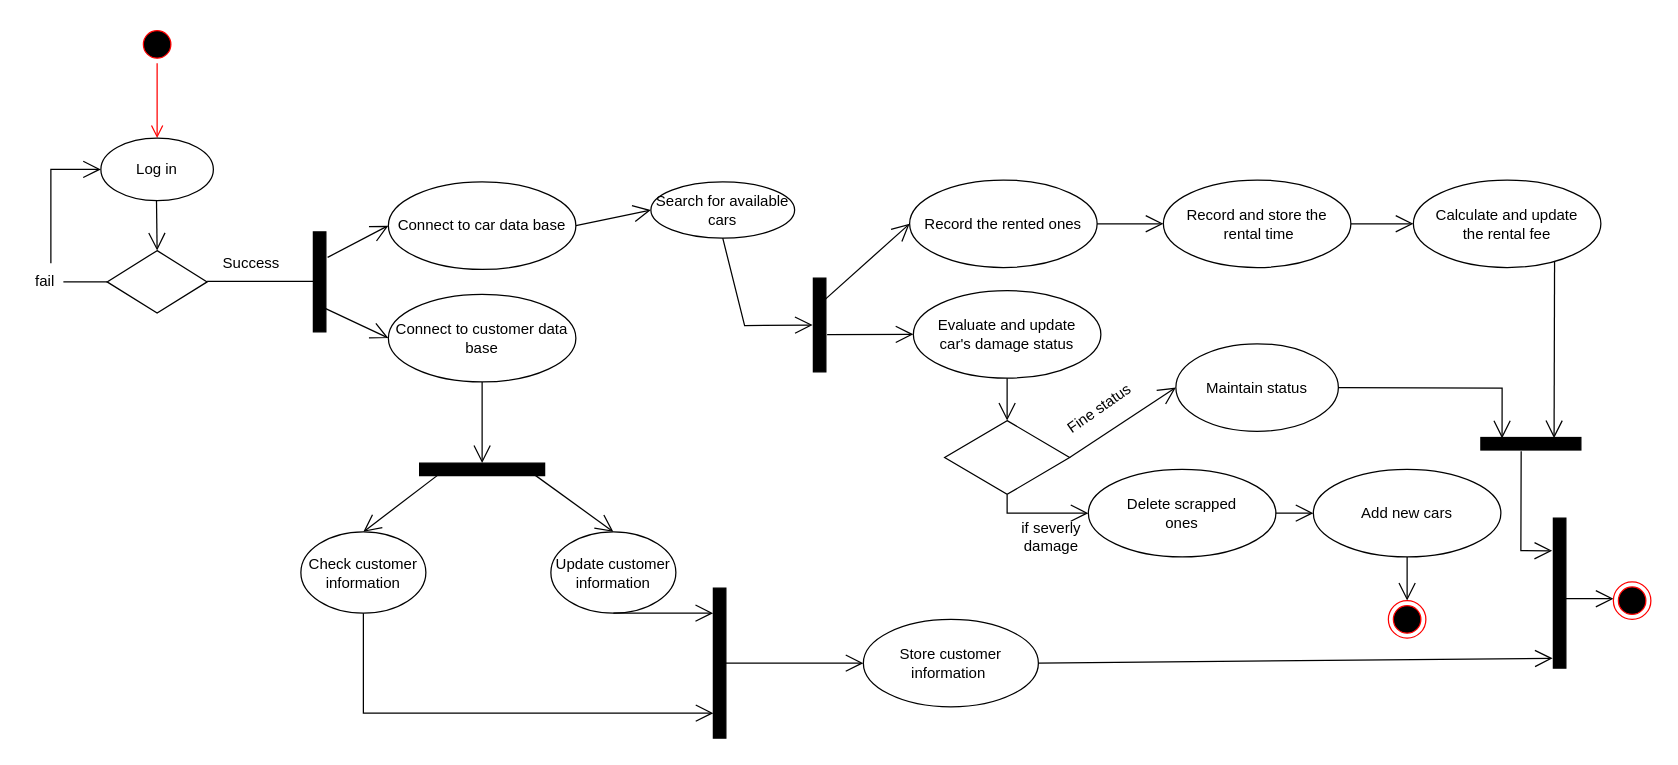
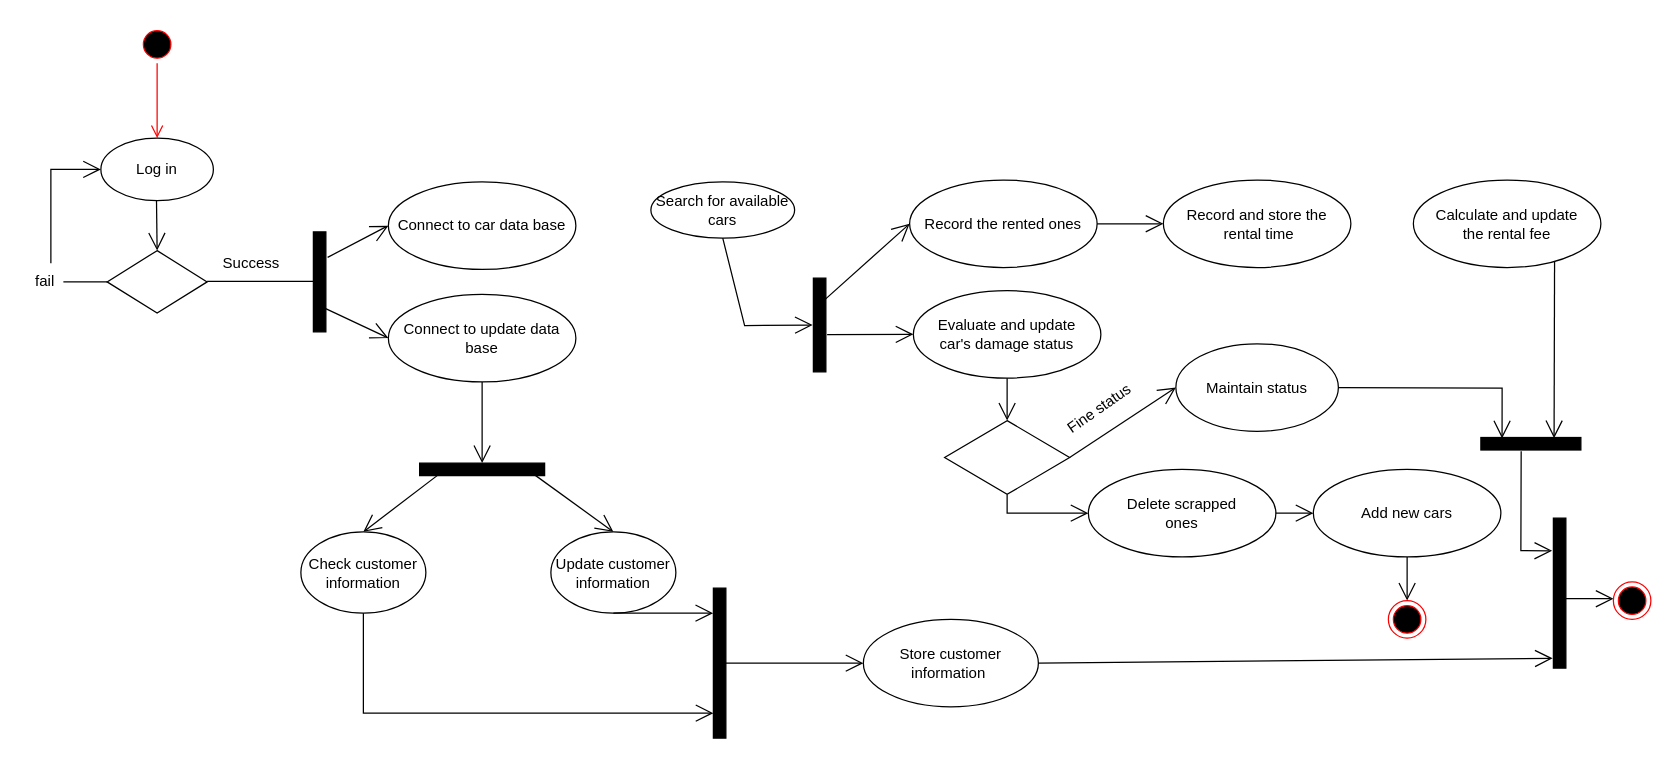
edge "Connect to car data base" -> "Search for available cars": removed
edge "Record and store the rental time" -> "Calculate and update the rental fee": removed
node "Connect to customer data base": label "Connect to customer data base" -> "Connect to update data base"
node "if severly damage": removed
